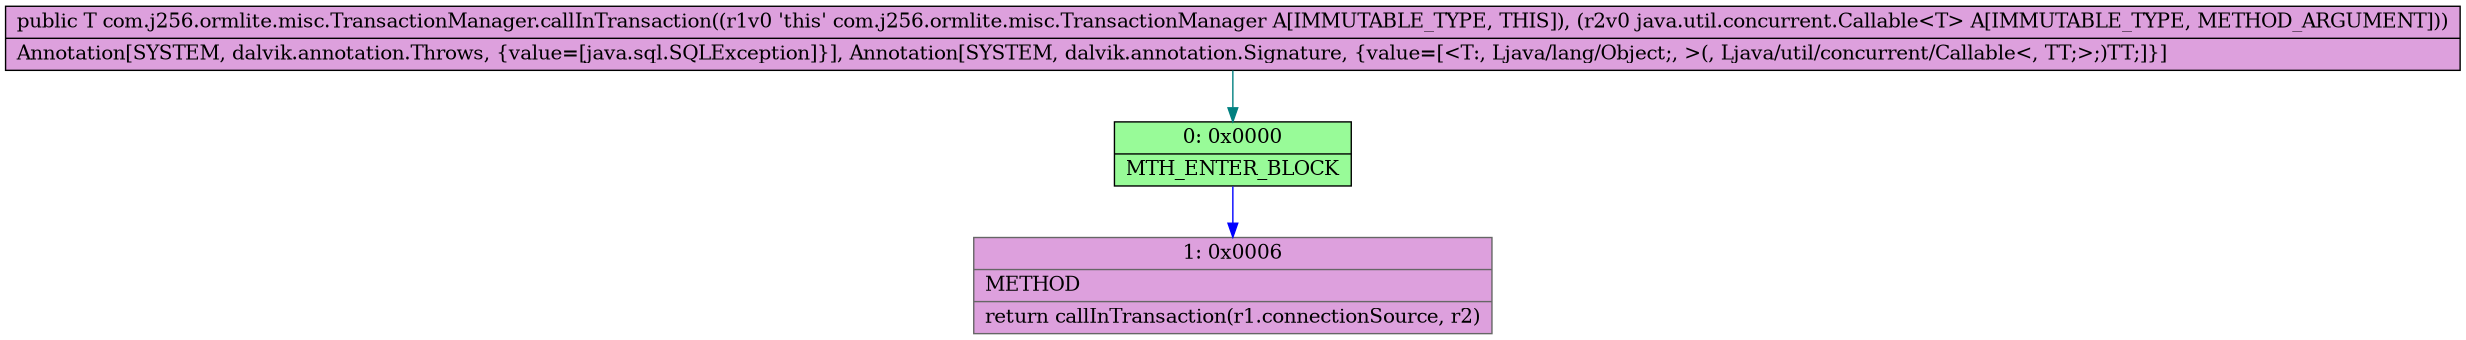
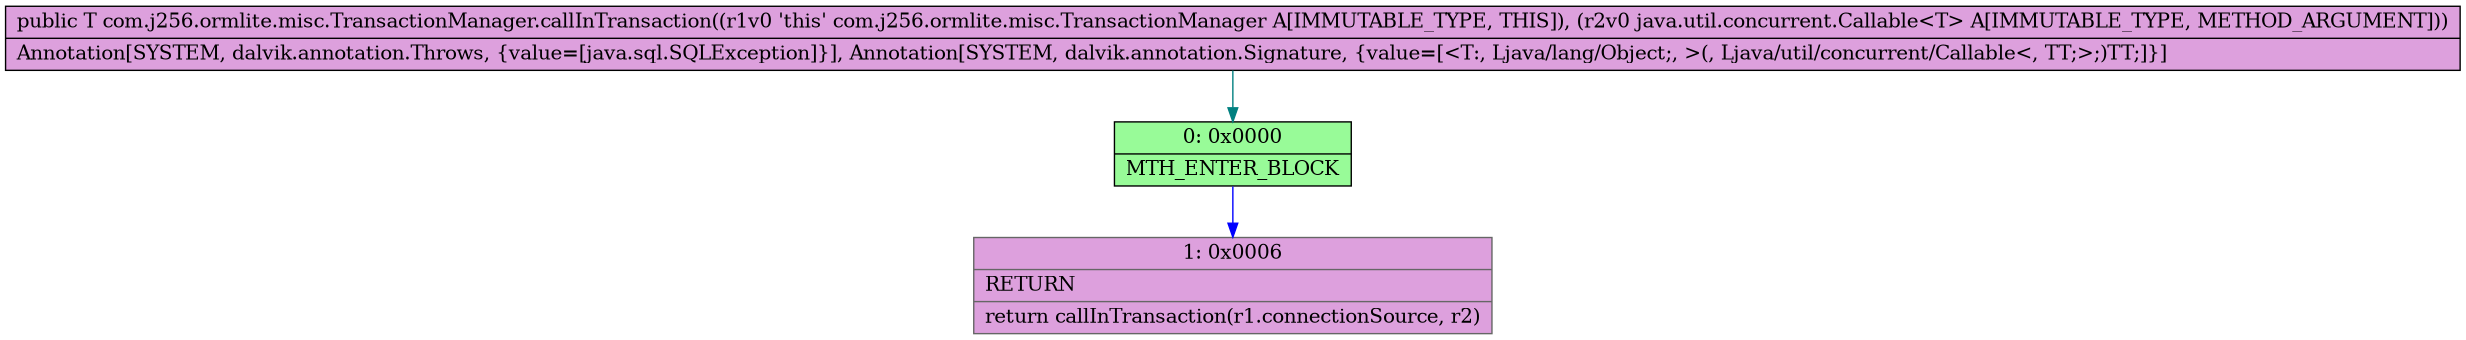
node "1: 0x0006": text "METHOD" -> "RETURN"
